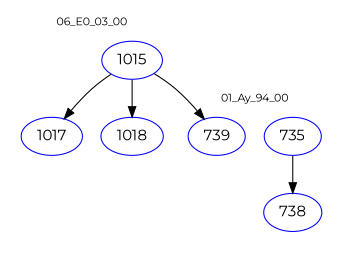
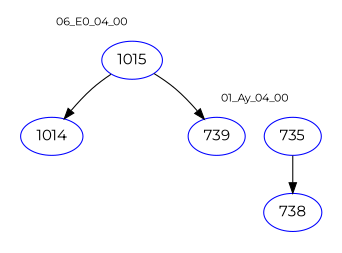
cluster "06_E0_03_00": label "06_E0_03_00" -> "06_E0_04_00"
cluster "01_Ay_94_00": label "01_Ay_94_00" -> "01_Ay_04_00"
node "1017": label "1017" -> "1014"
node "1018": removed
